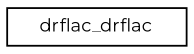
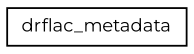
node "drflac_drflac": label "drflac_drflac" -> "drflac_metadata"
